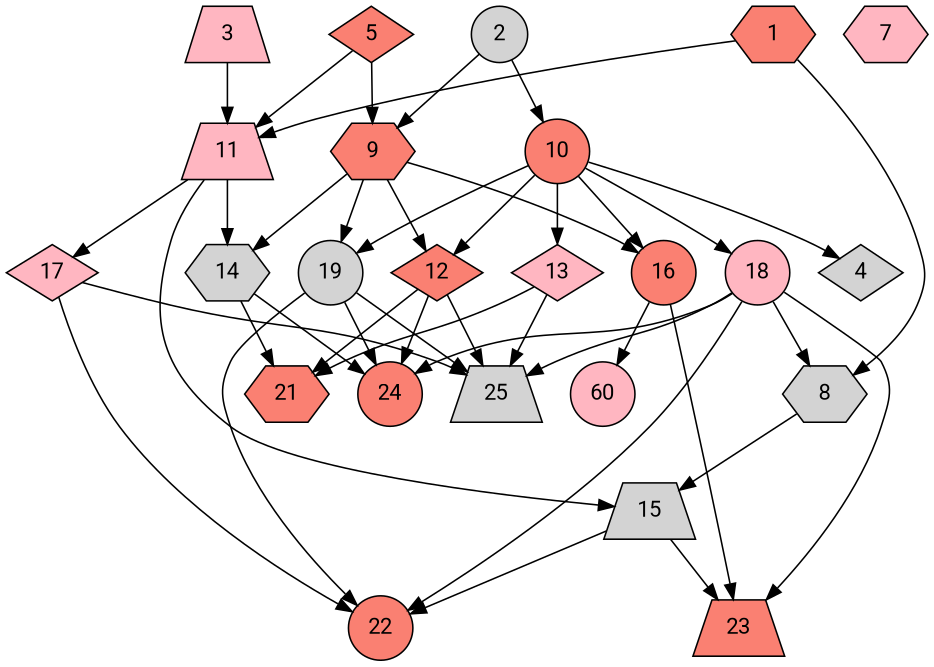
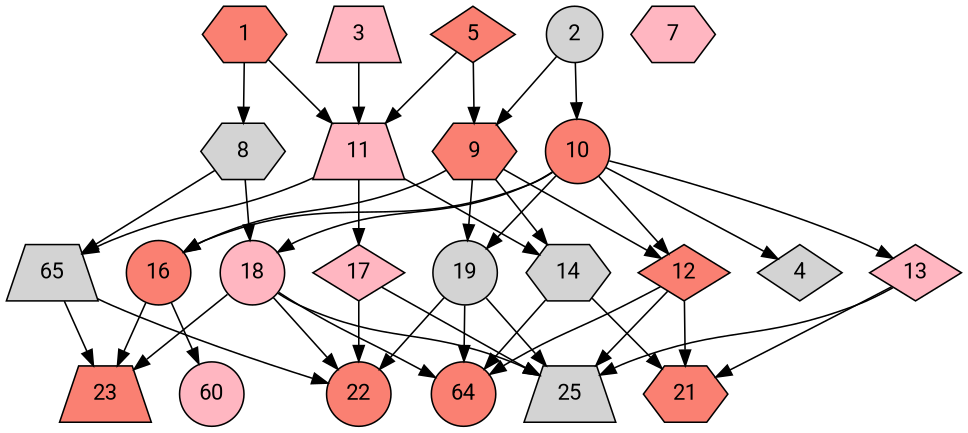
edge "18" -> "8": reversed
node "24": label "24" -> "64"
node "15": label "15" -> "65"
